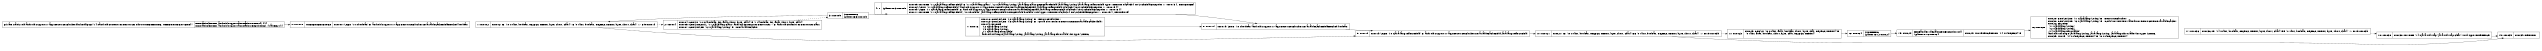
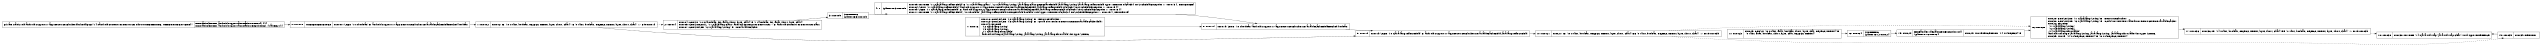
edge "3: 0x0009" -> "1: 0x0002": now "0: 0x0000" -> "1: 0x0002"
edge "2: 0x0004" -> "3: 0x0009": style dashed -> solid
edge "16: 0x002e" -> "17: 0x0036": added
edge "10: 0x0021" -> "11: 0x0023": now "10: 0x0021" -> "16: 0x002e"
edge "18: 0x0038" -> "19: 0x003b": reversed
edge "10: 0x0021" -> "19: 0x003b": style solid -> dashed
